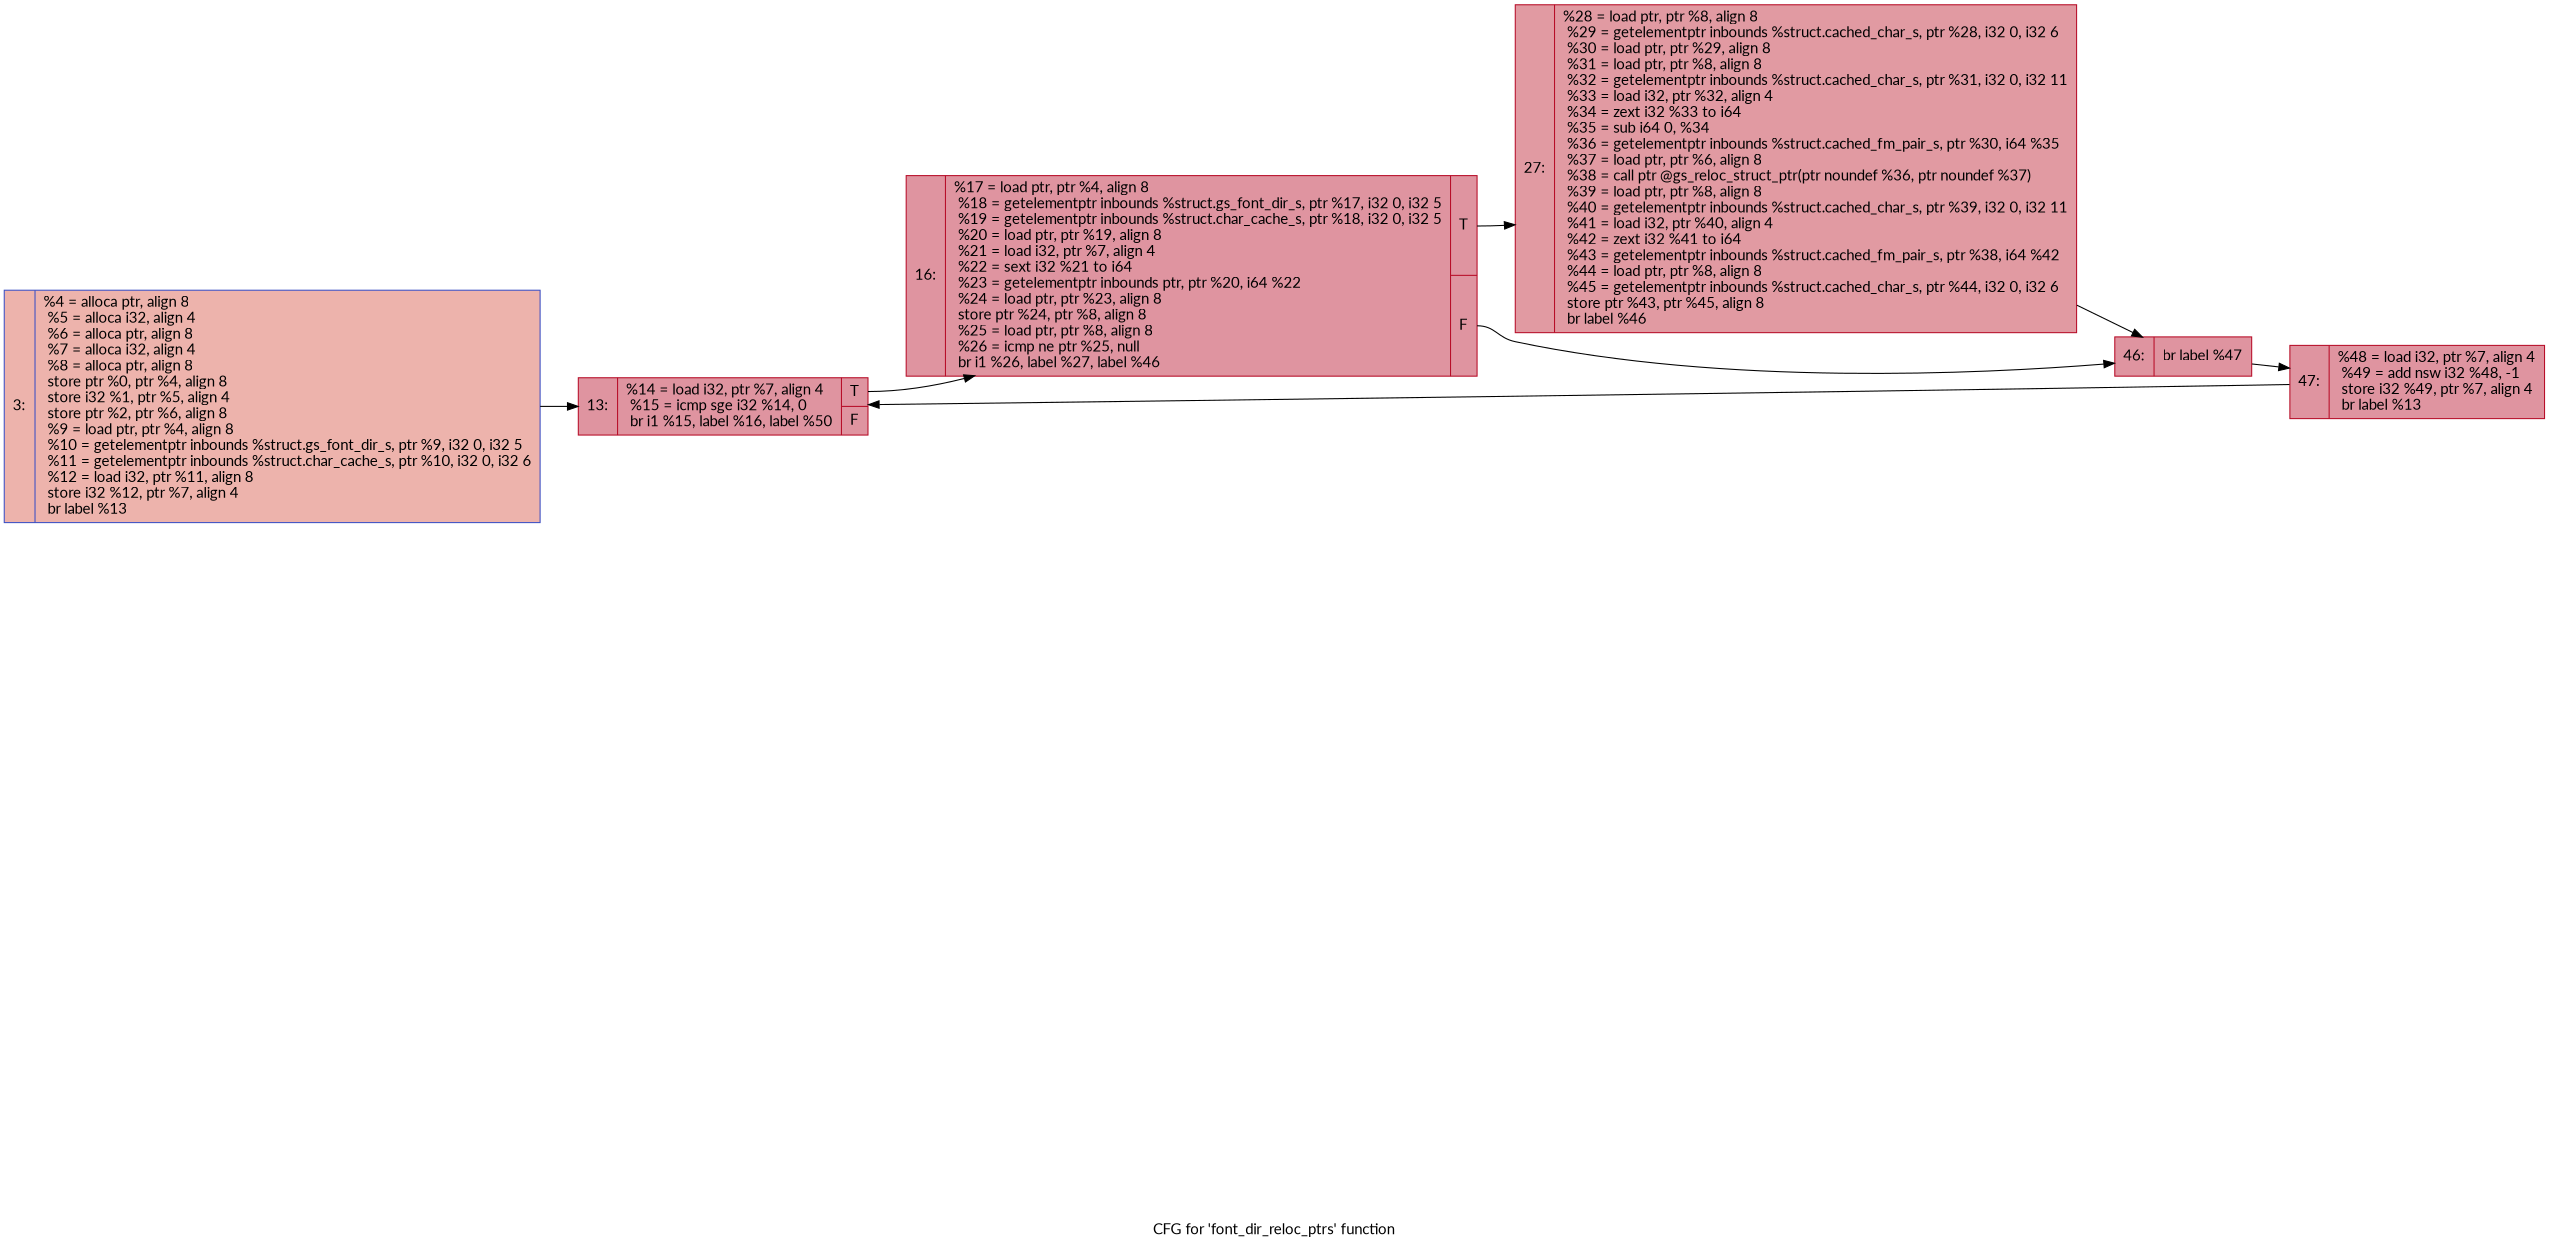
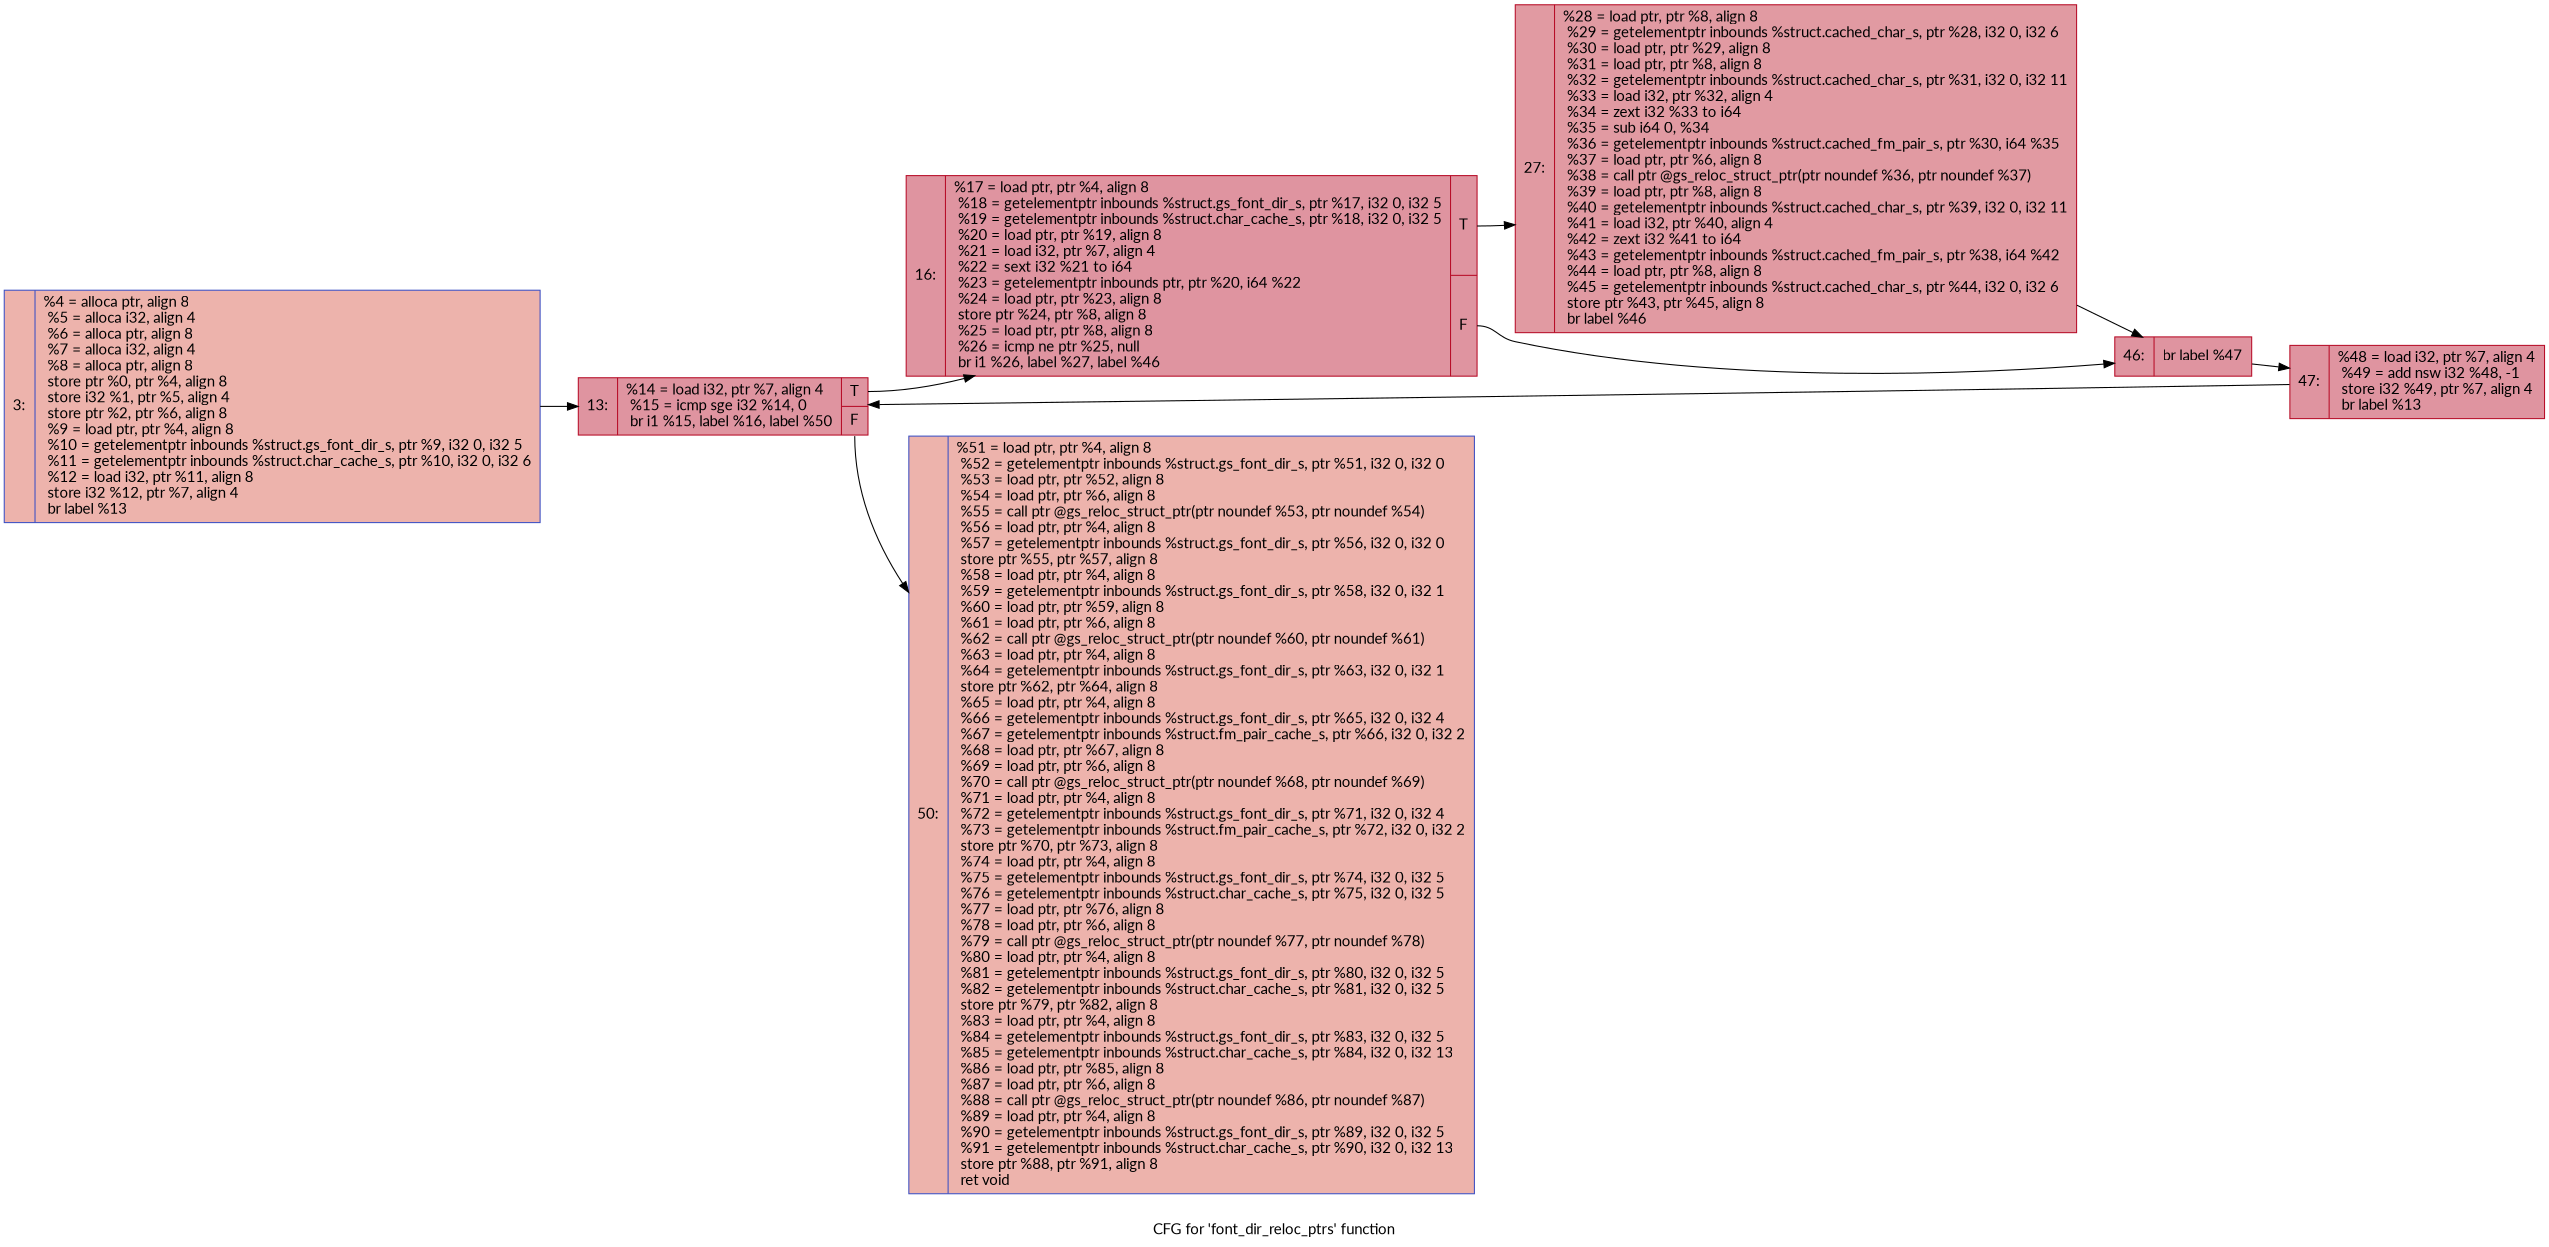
node "50:": added
